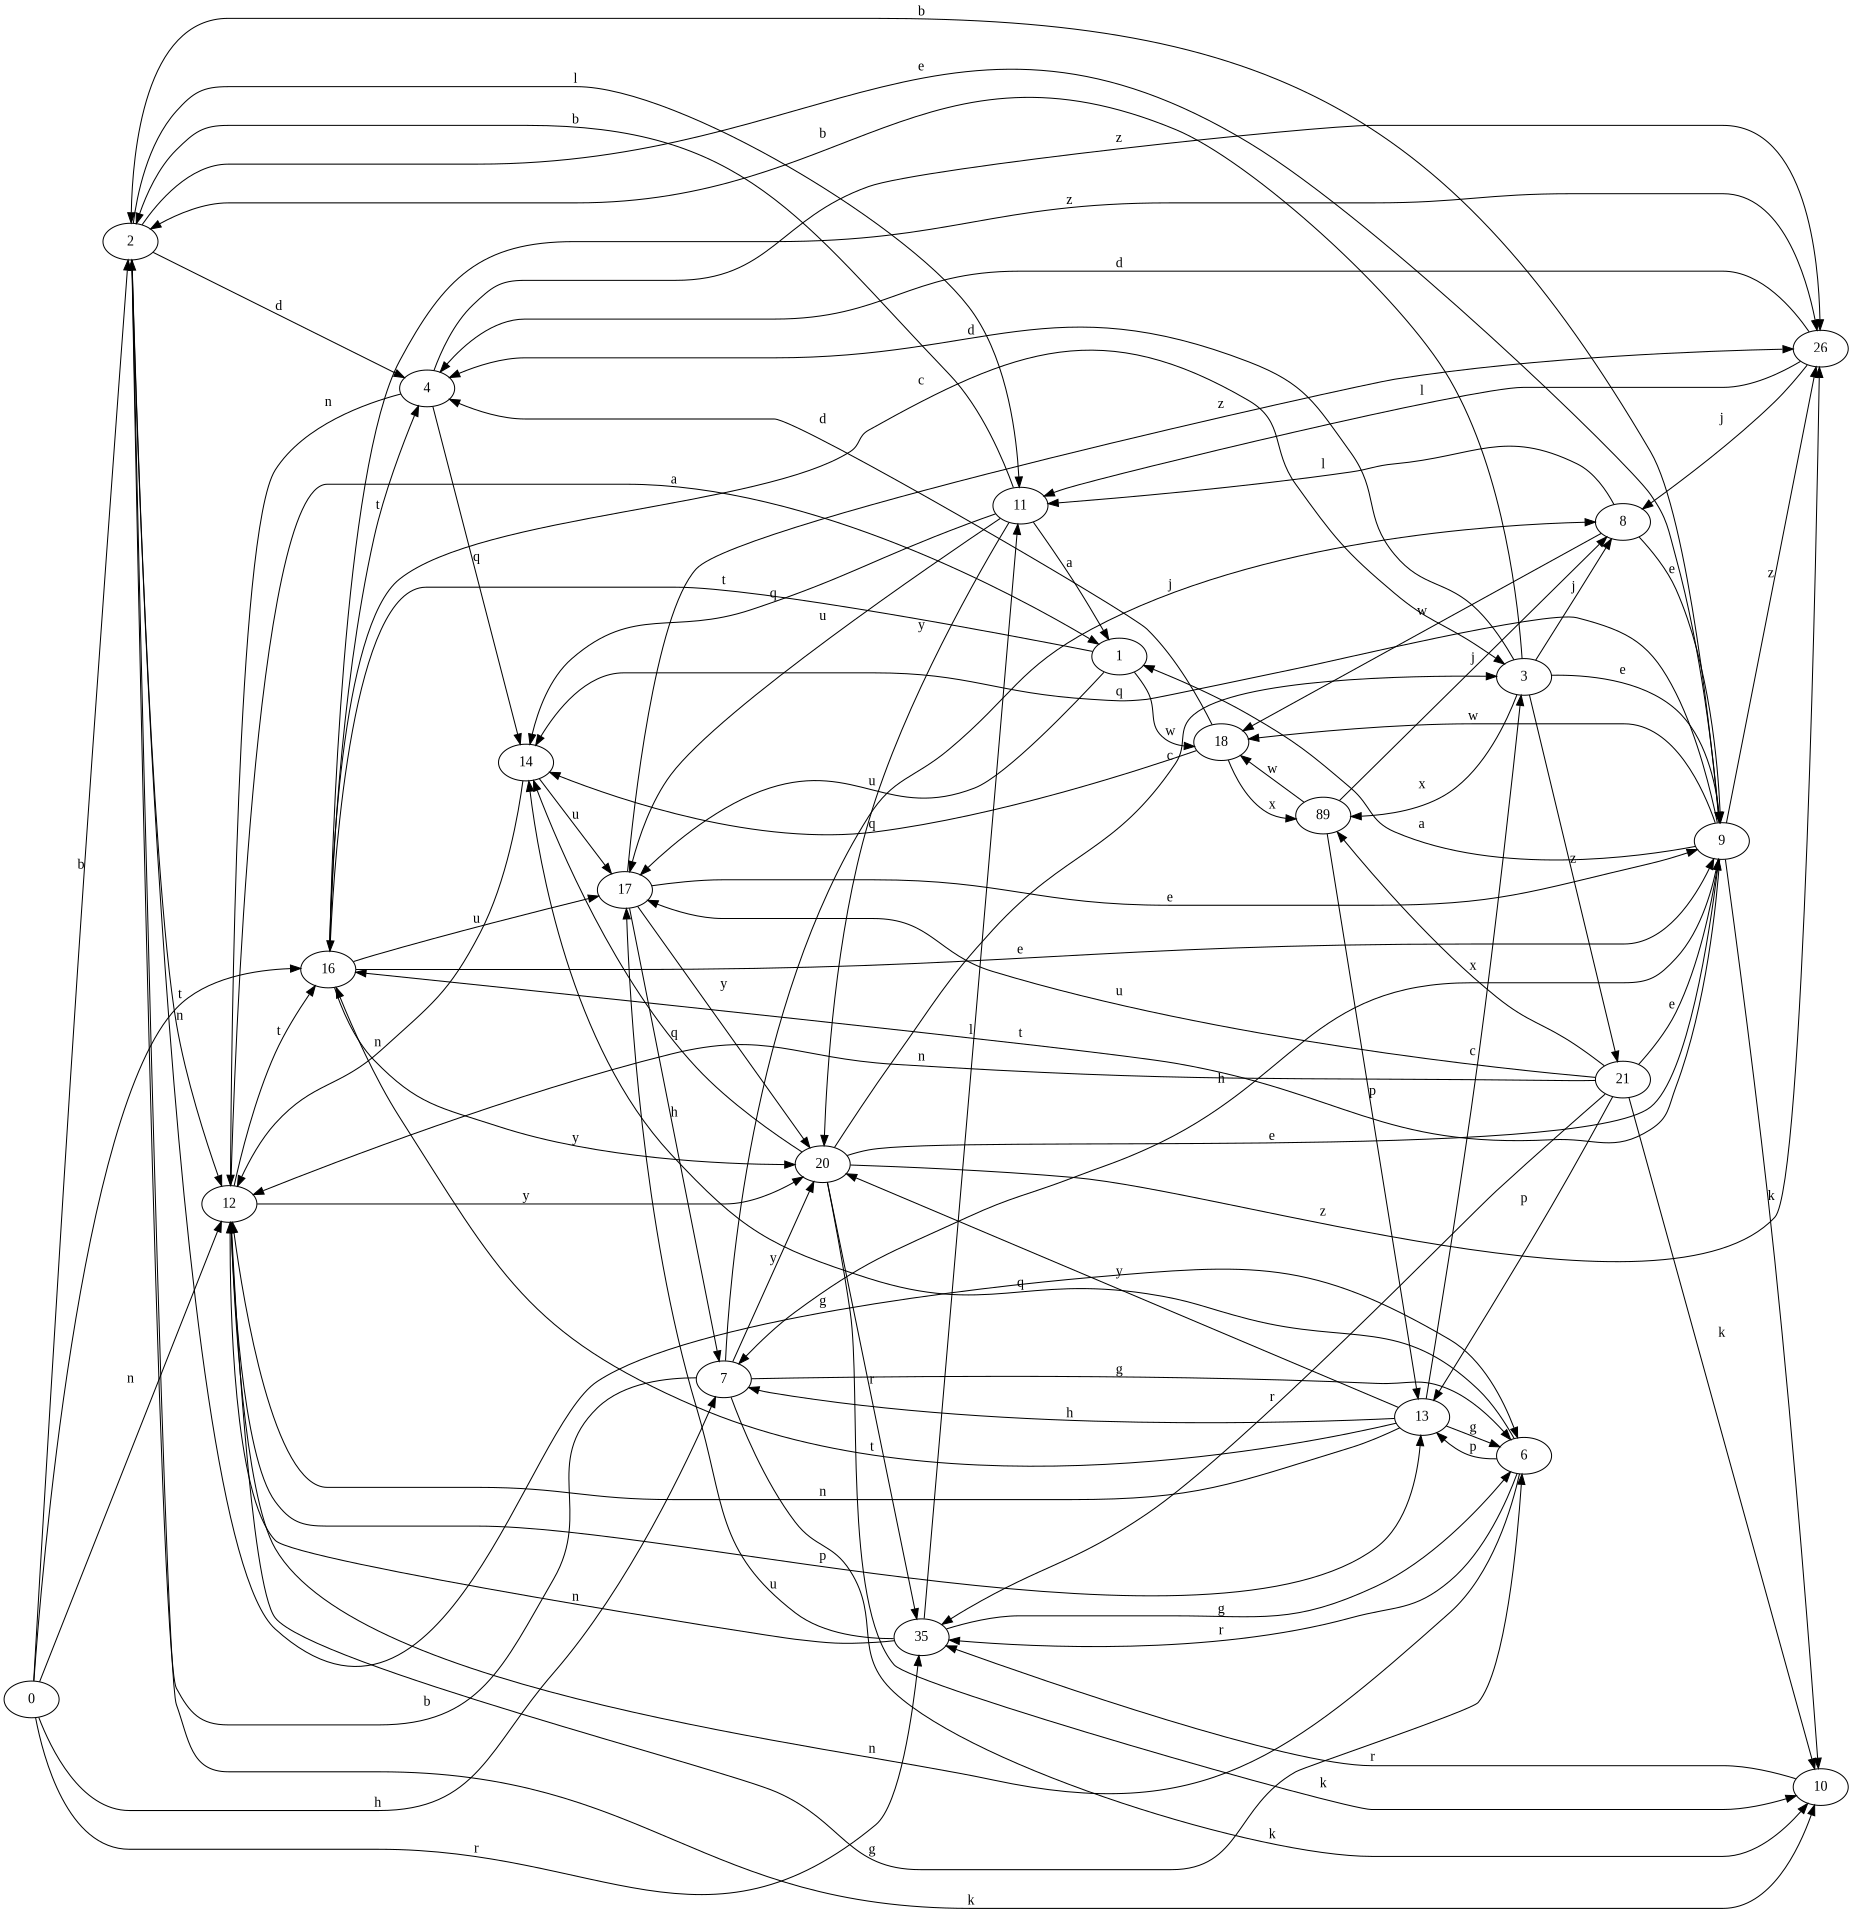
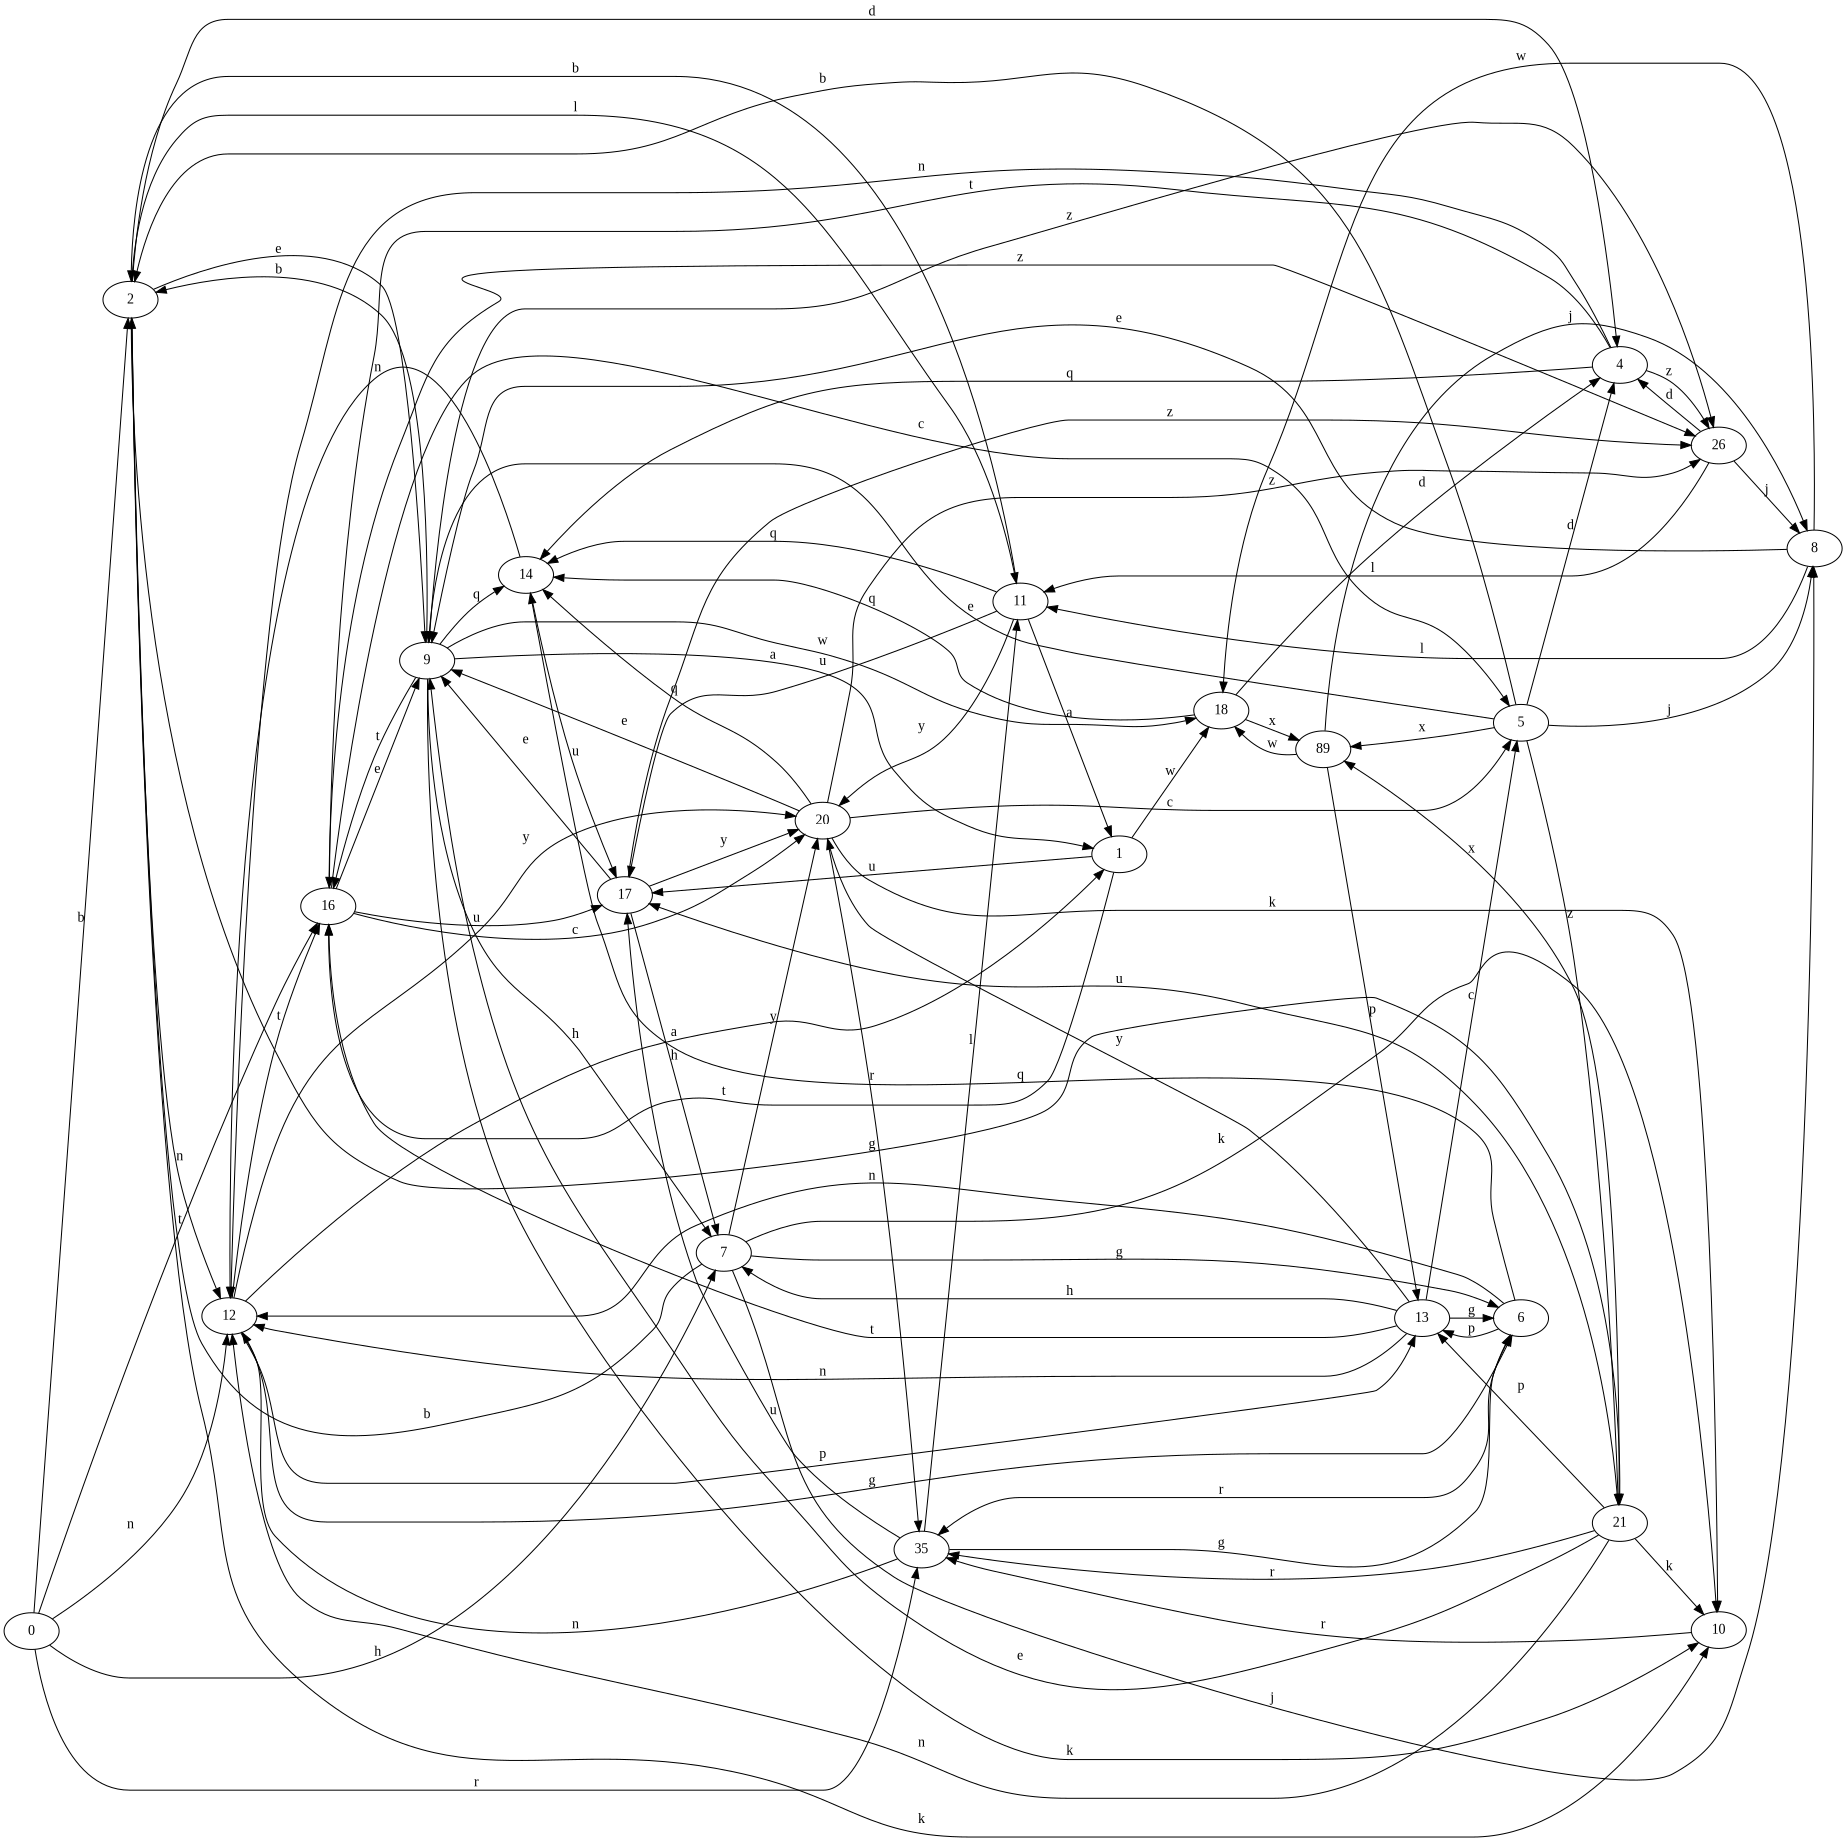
edge "16" -> "4": reversed
node "3": label "3" -> "5"
edge "16" -> "20": label "y" -> "c"
edge "2" -> "6": now "2" -> "21"
